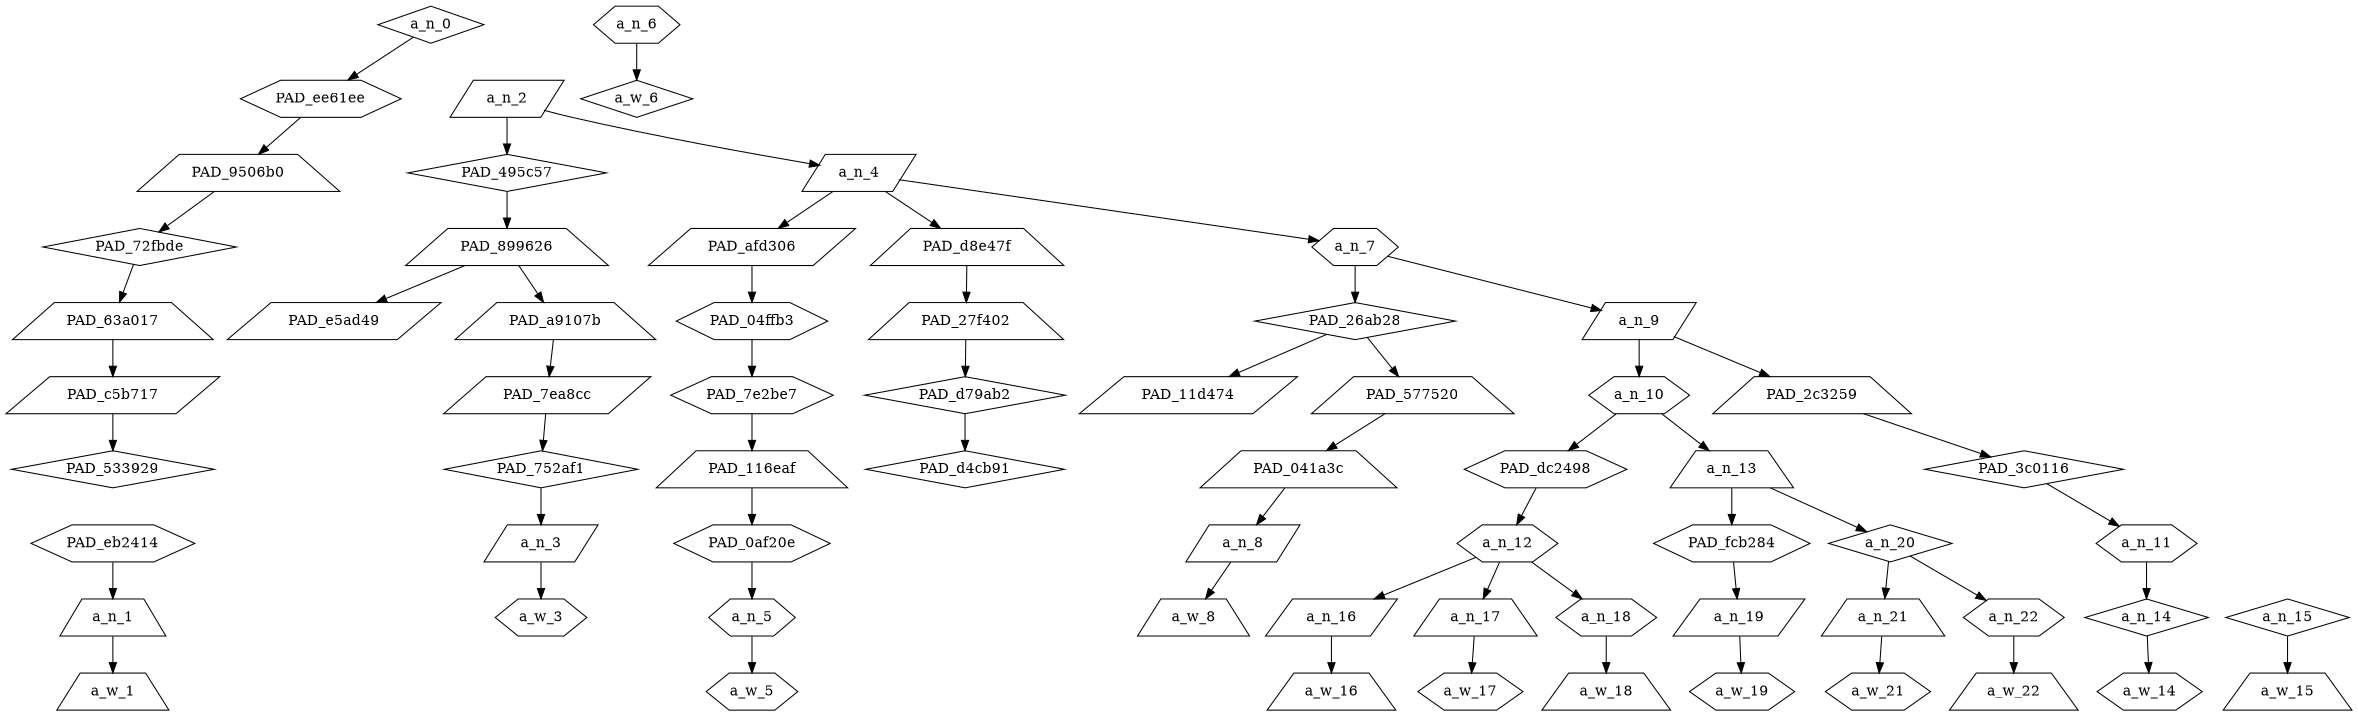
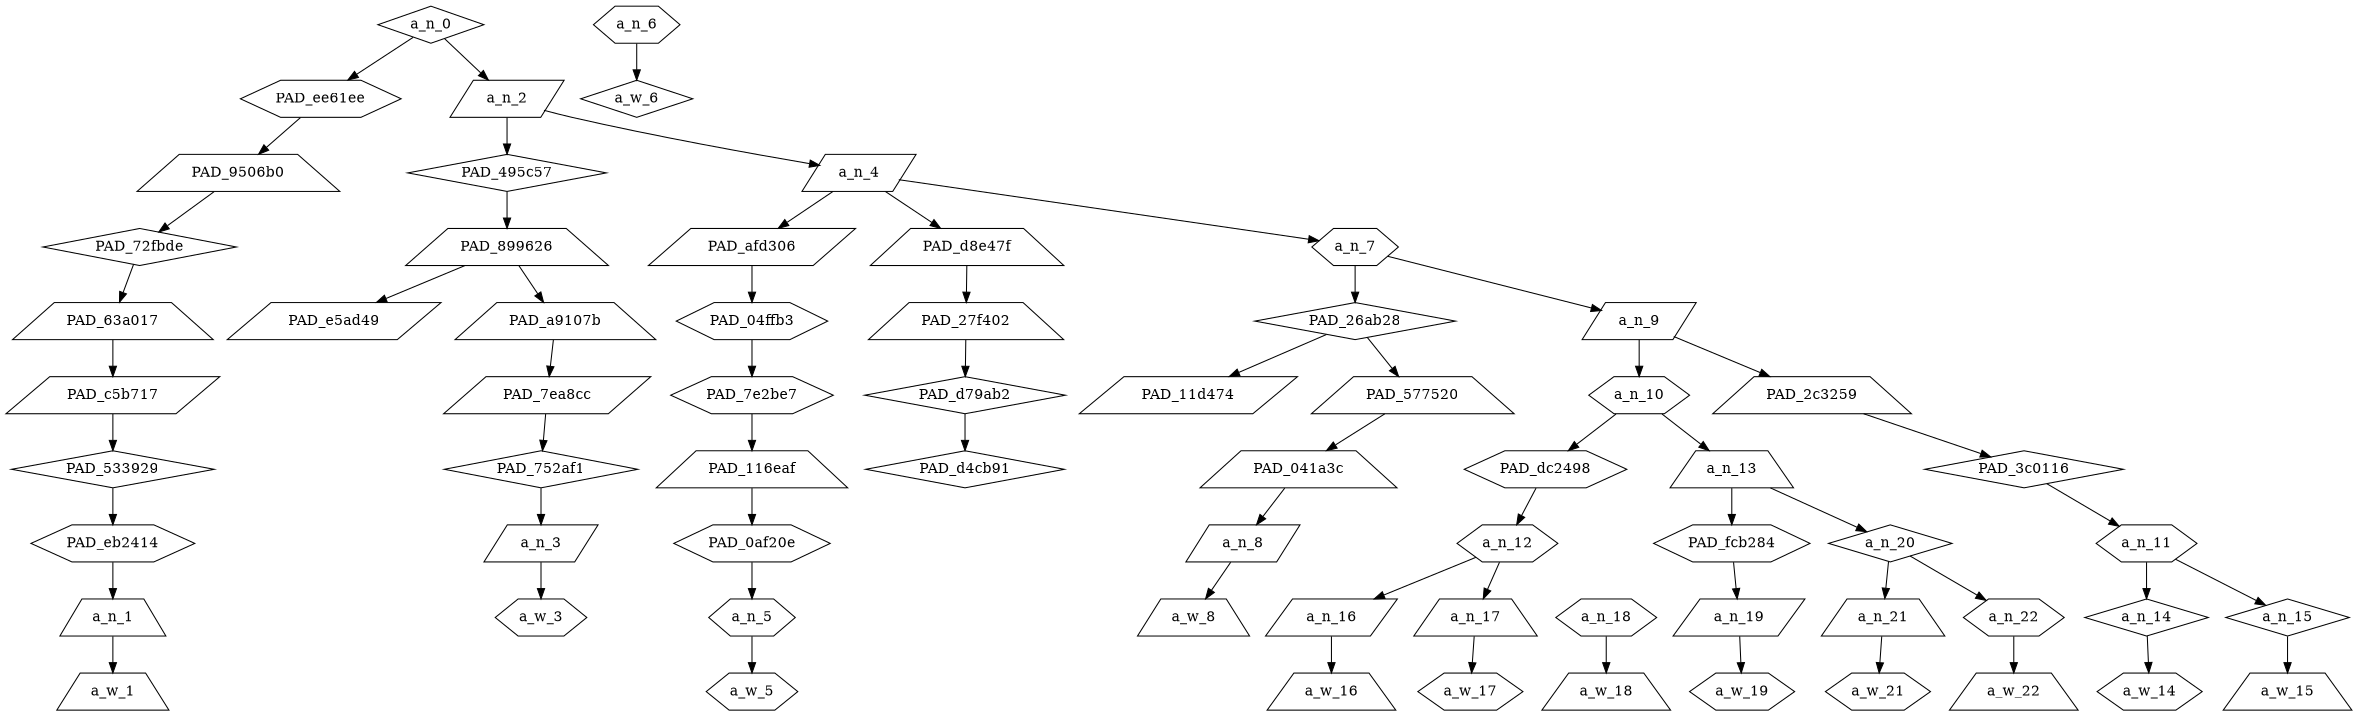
edge "a_n_0" -> "a_n_2": added
edge "PAD_533929" -> "PAD_eb2414": added
edge "a_n_12" -> "a_n_18": removed
edge "a_n_11" -> "a_n_15": added
